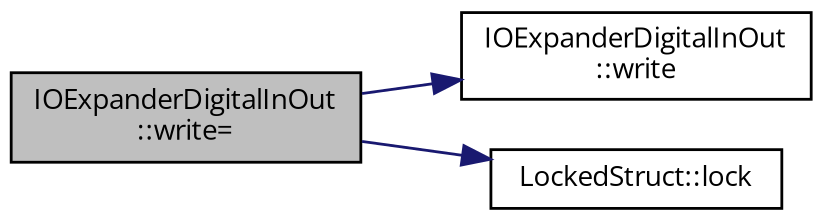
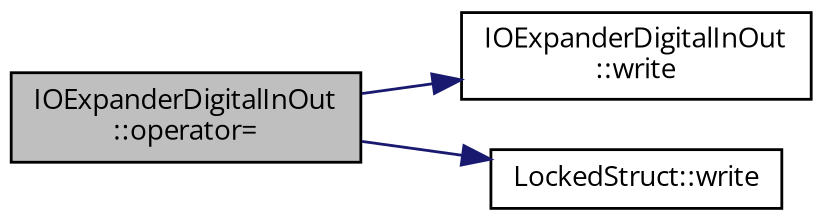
node "IOExpanderDigitalInOut ::write=": label "IOExpanderDigitalInOut ::write=" -> "IOExpanderDigitalInOut ::operator="
node "LockedStruct::lock": label "LockedStruct::lock" -> "LockedStruct::write"
